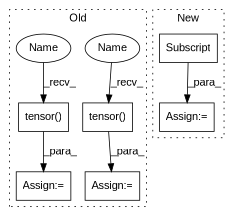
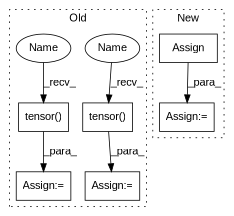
node "Subscript": label "Subscript" -> "Assign"
